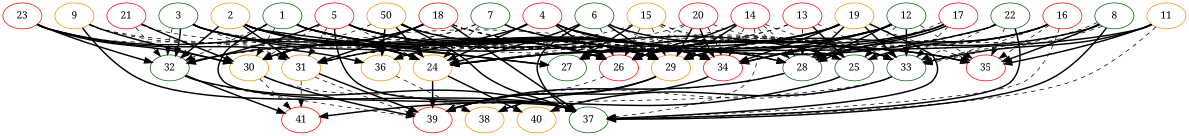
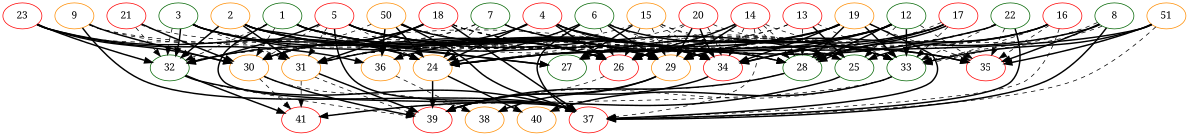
node "11": label "11" -> "51"
edge "2" -> "24": style bold -> dashed
node "37": color darkgreen -> red
